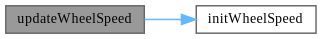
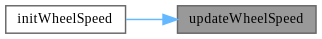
edge "updateWheelSpeed" -> "initWheelSpeed": reversed
